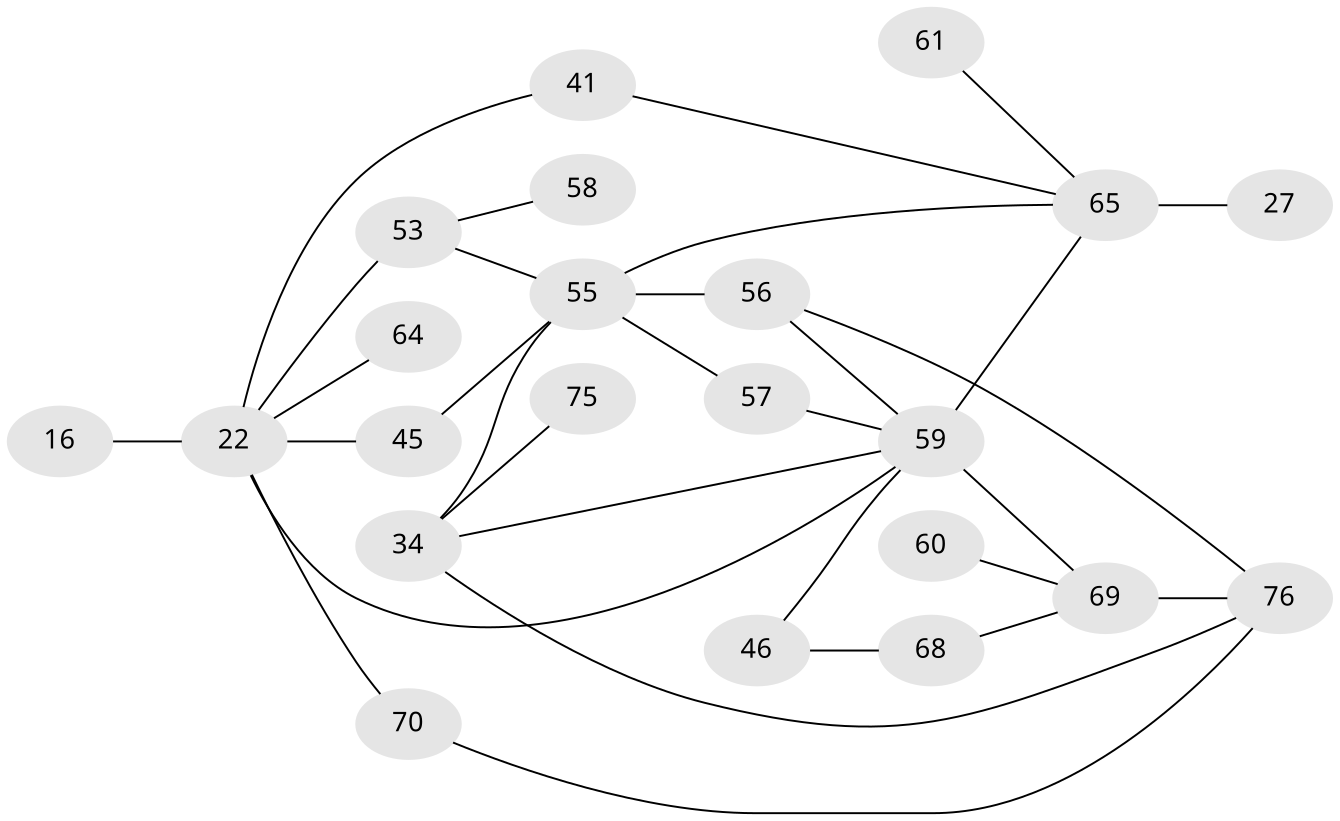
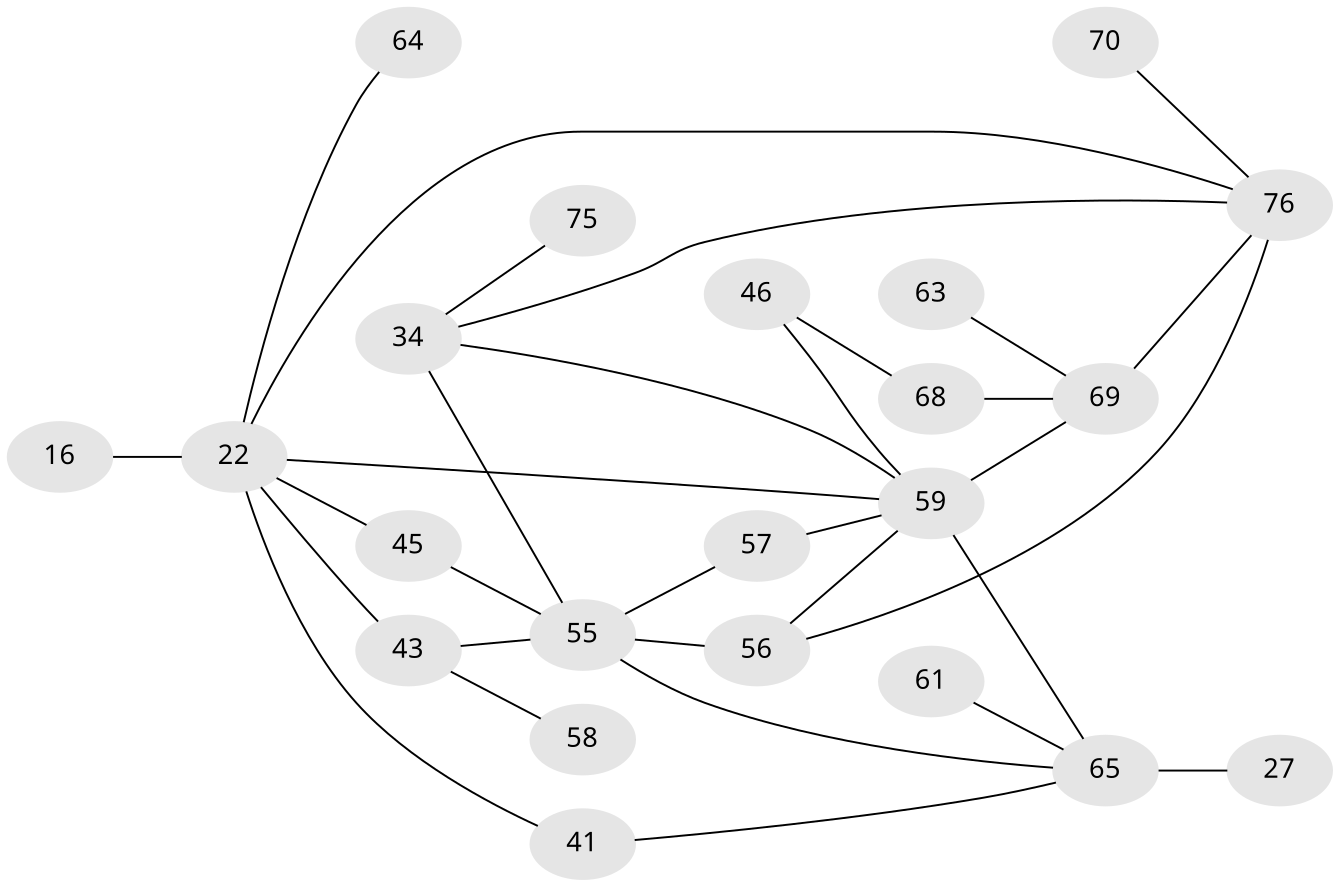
node "53": label "53" -> "43"
node "60": label "60" -> "63"
edge "22" -- "70": now "22" -- "76"
